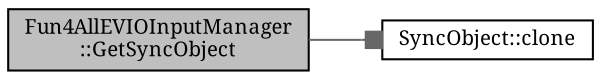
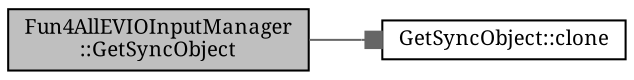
node "SyncObject::clone": label "SyncObject::clone" -> "GetSyncObject::clone"
